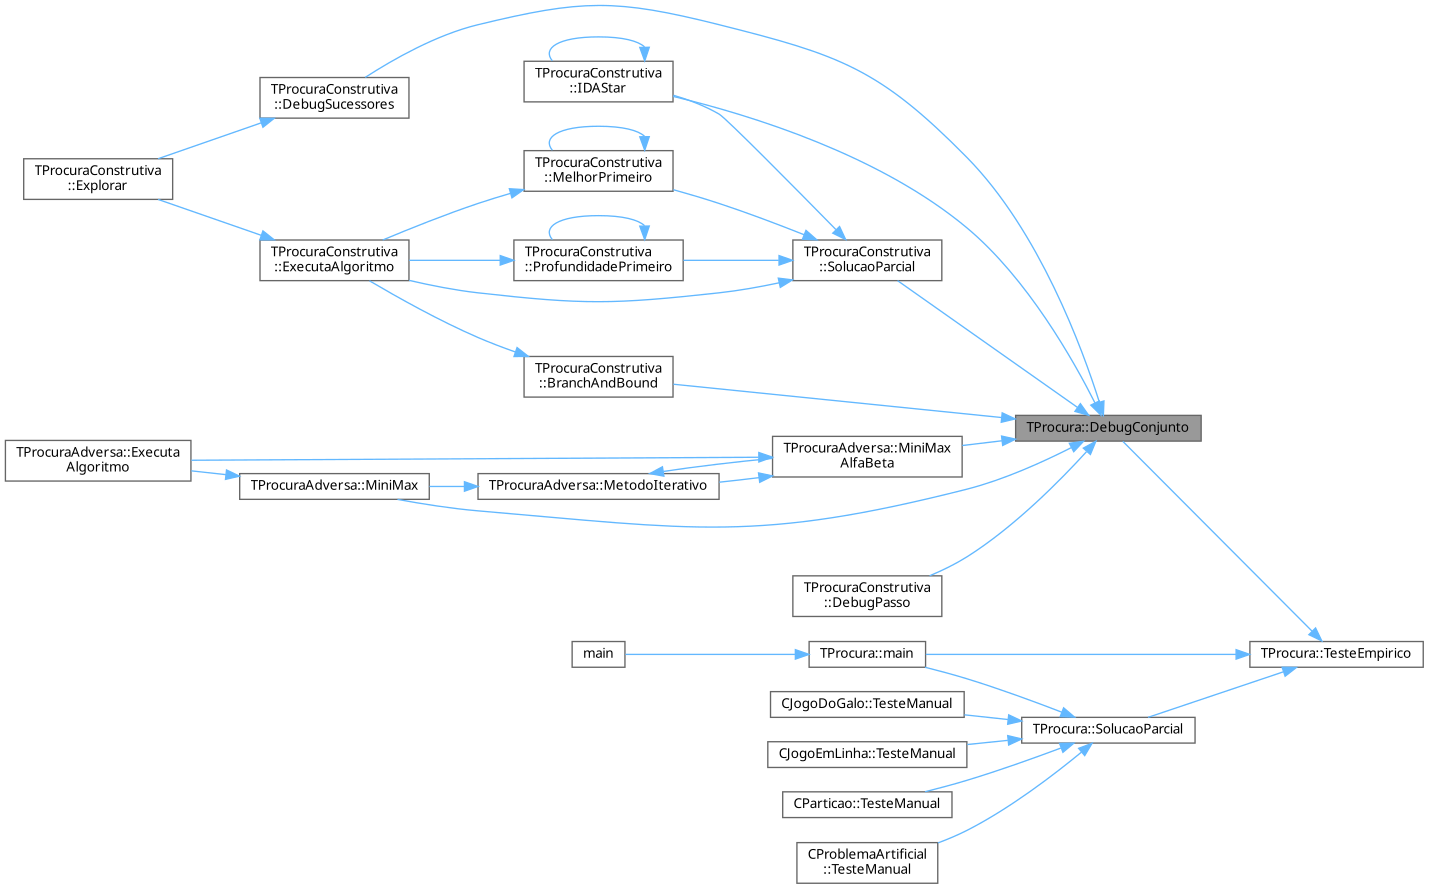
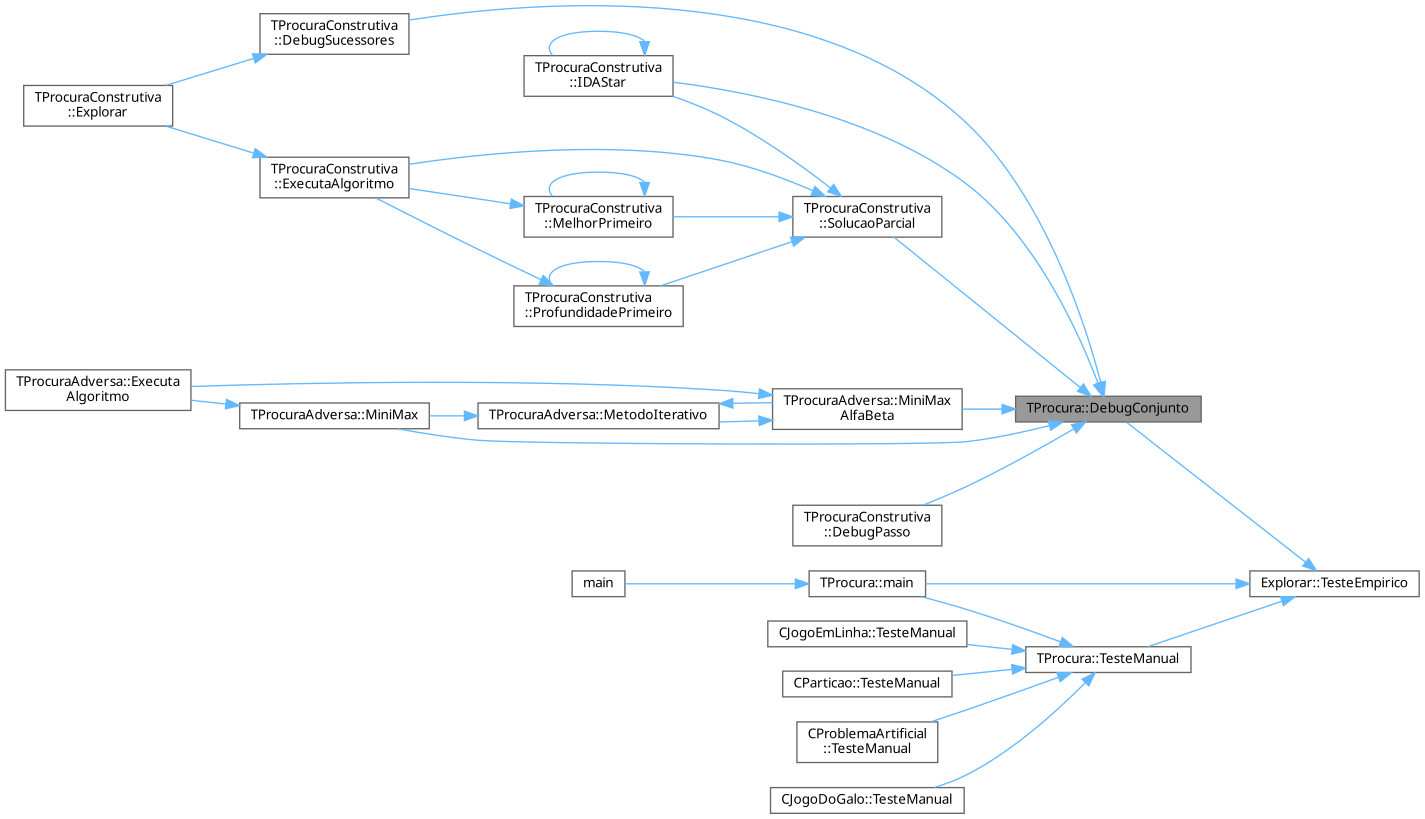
node "TProcuraConstrutiva ::BranchAndBound": removed
node "TProcura::TesteEmpirico": label "TProcura::TesteEmpirico" -> "Explorar::TesteEmpirico"
node "TProcura::SolucaoParcial": label "TProcura::SolucaoParcial" -> "TProcura::TesteManual"
